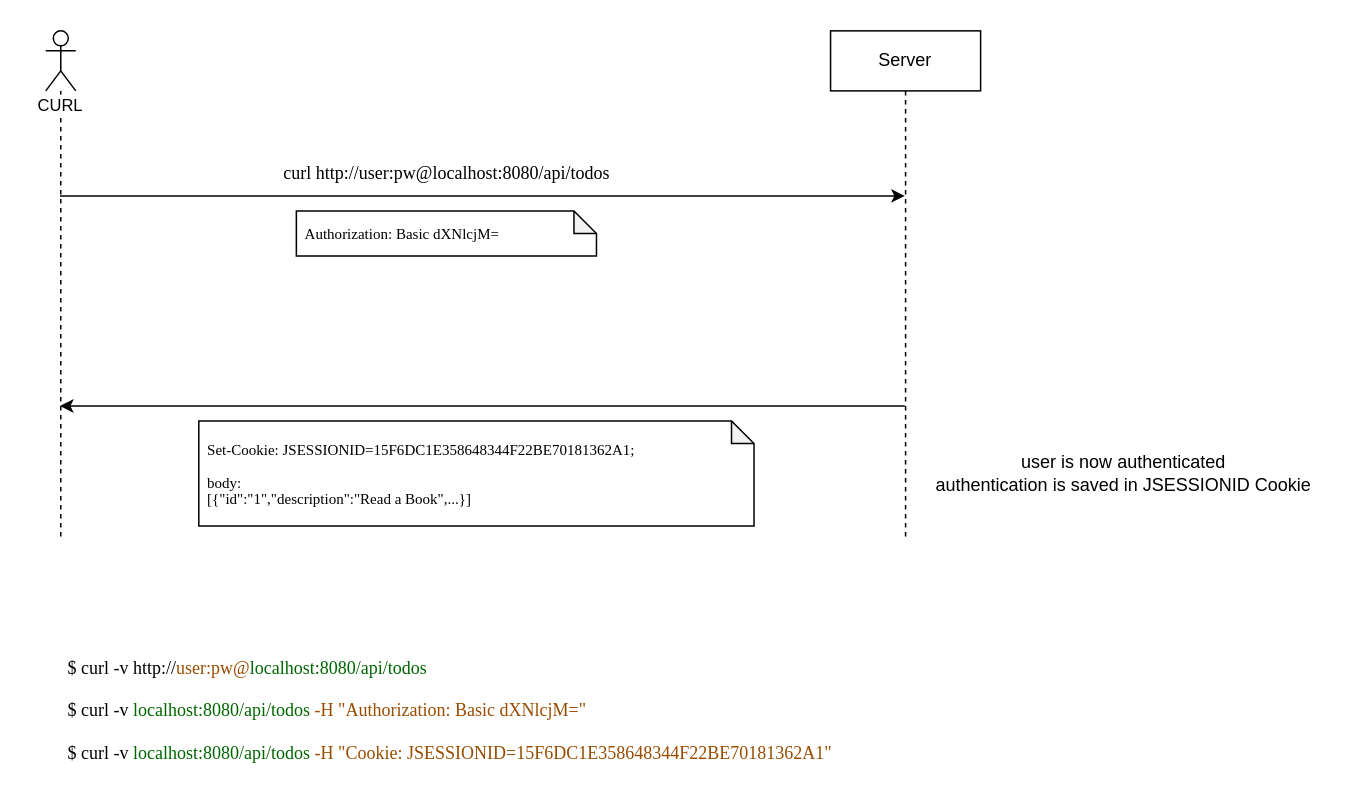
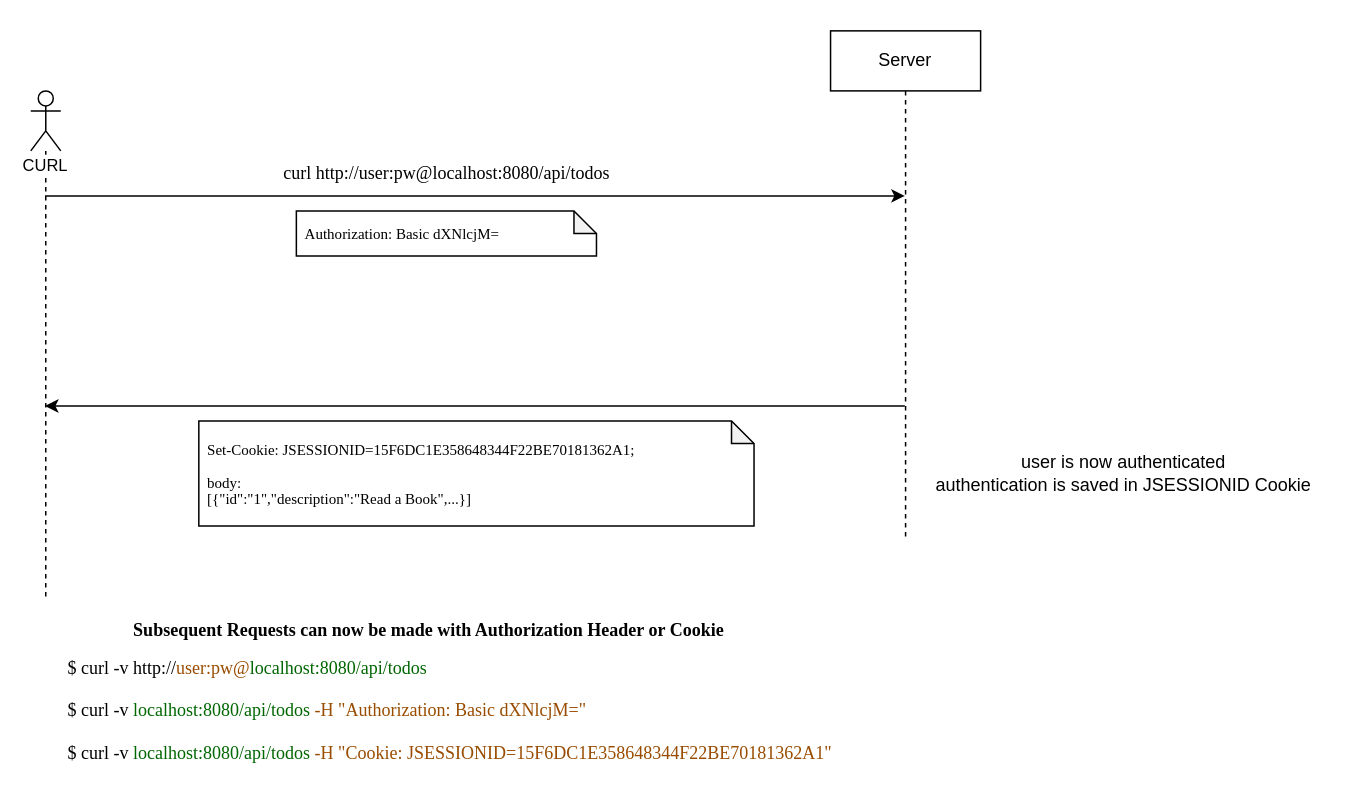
node "CURL": moved (61, 286) -> (46, 346)
node "Subsequent Requests can now be made with Authorization Header or Cookie": added
